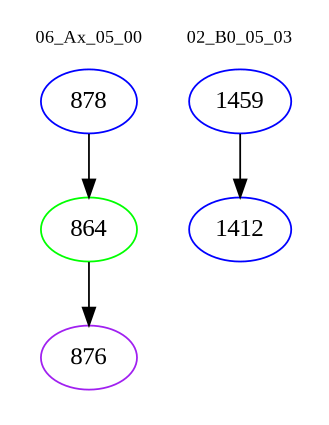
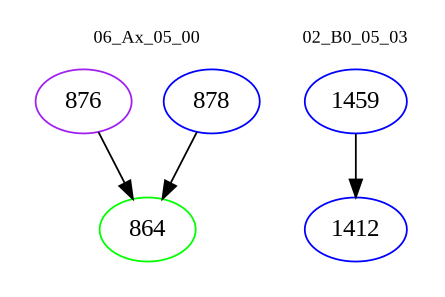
edge "864" -> "876": reversed
